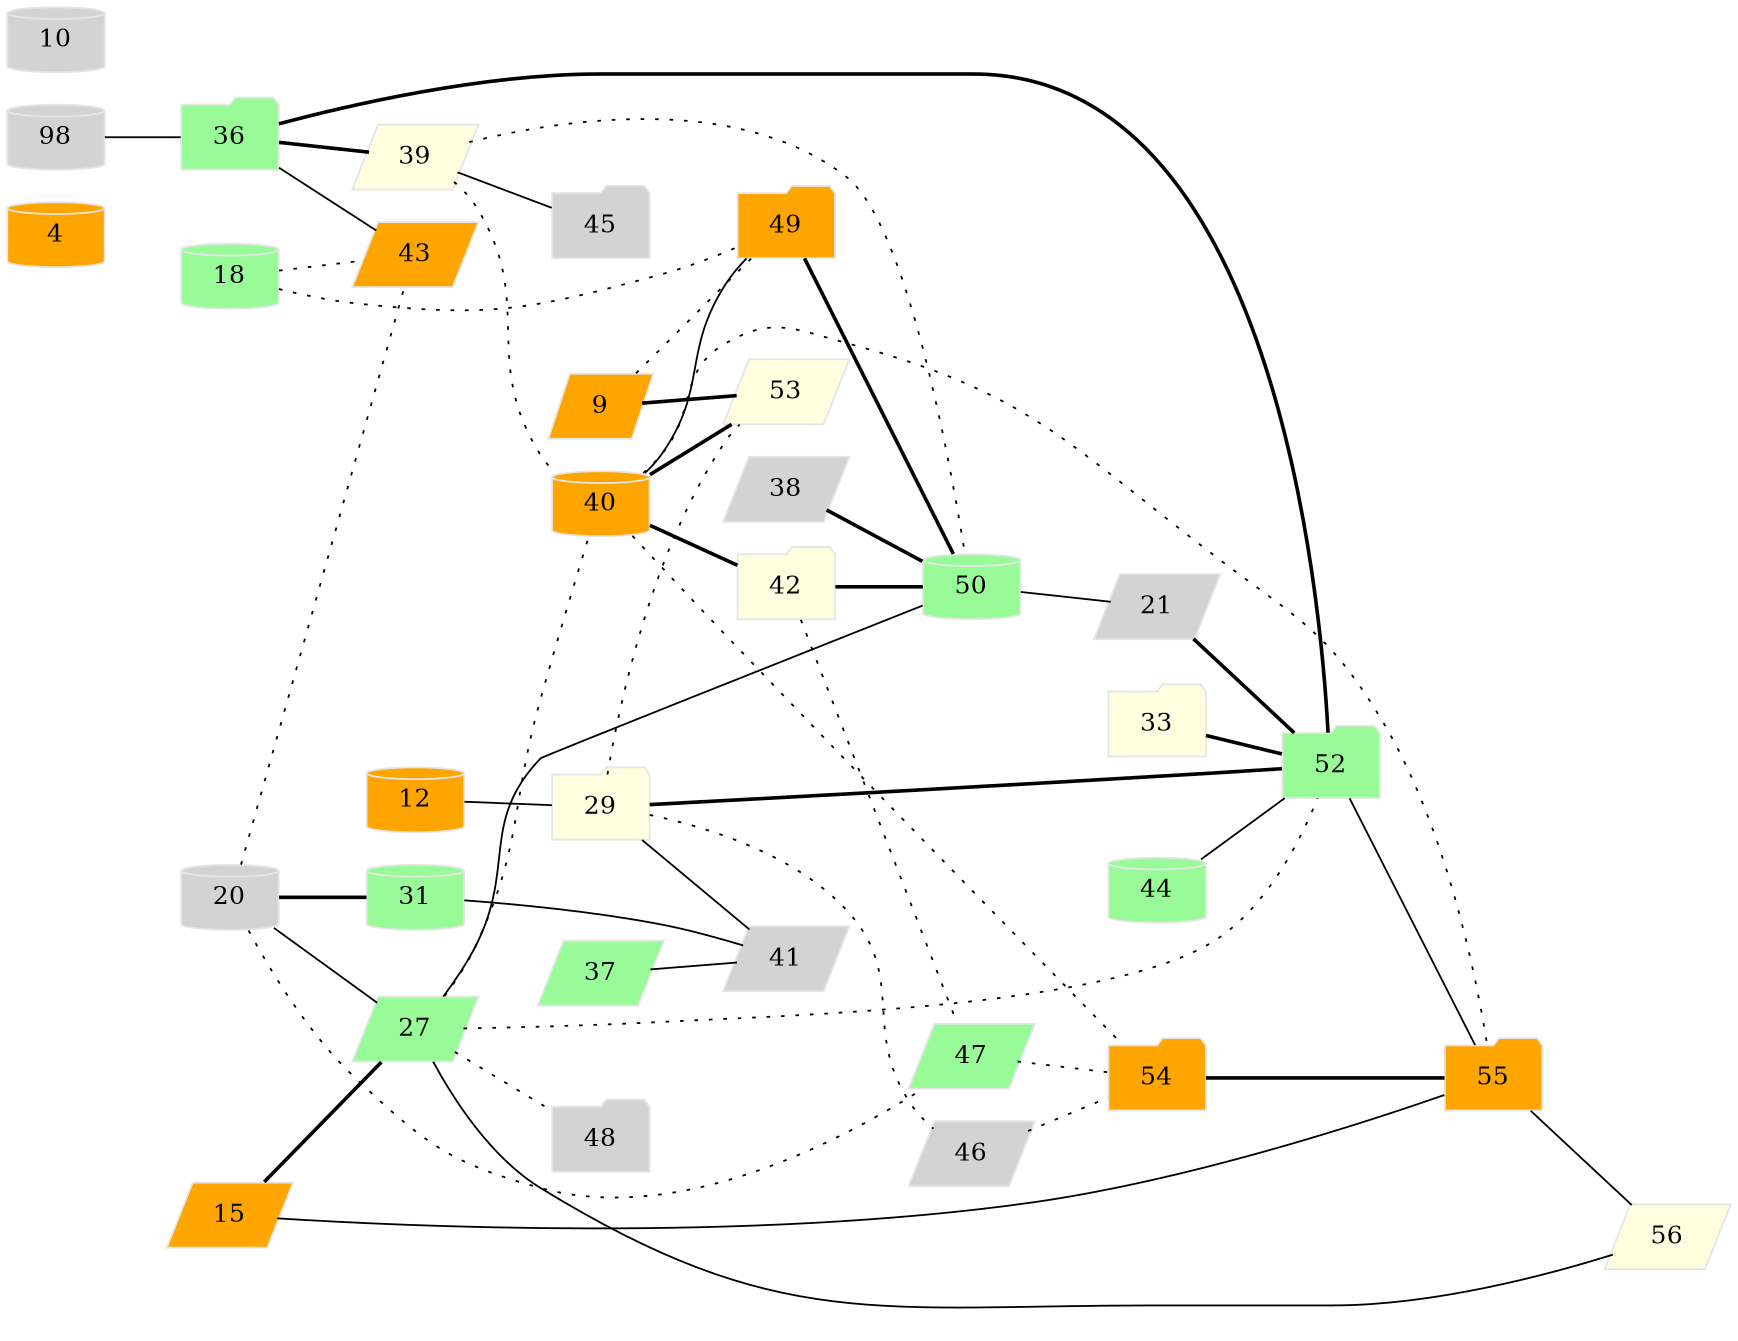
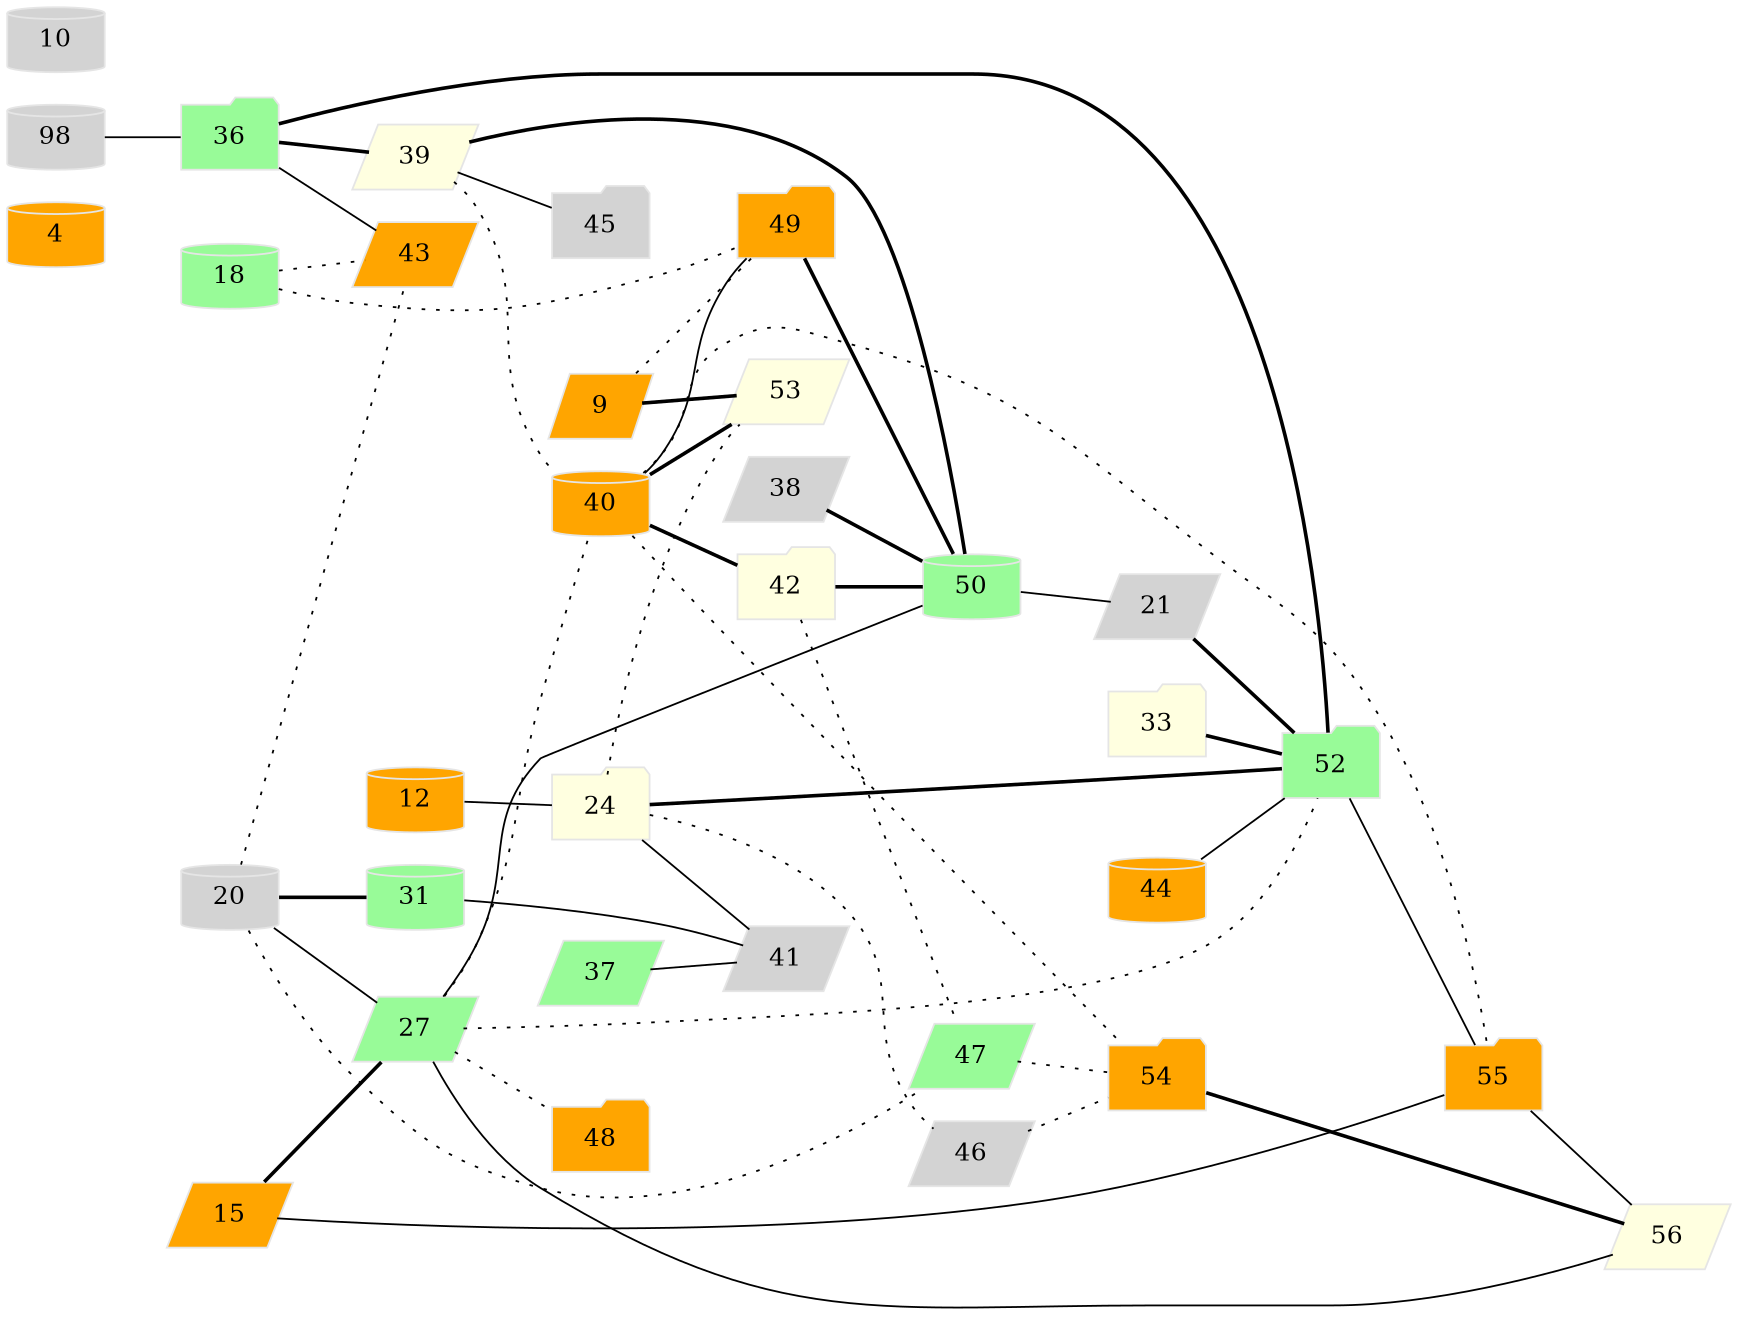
edge "39" -- "50": style dotted -> bold
node "29": label "29" -> "24"
node "44": fillcolor palegreen -> orange
edge "54" -- "55": now "54" -- "56"
node "48": fillcolor lightgrey -> orange
